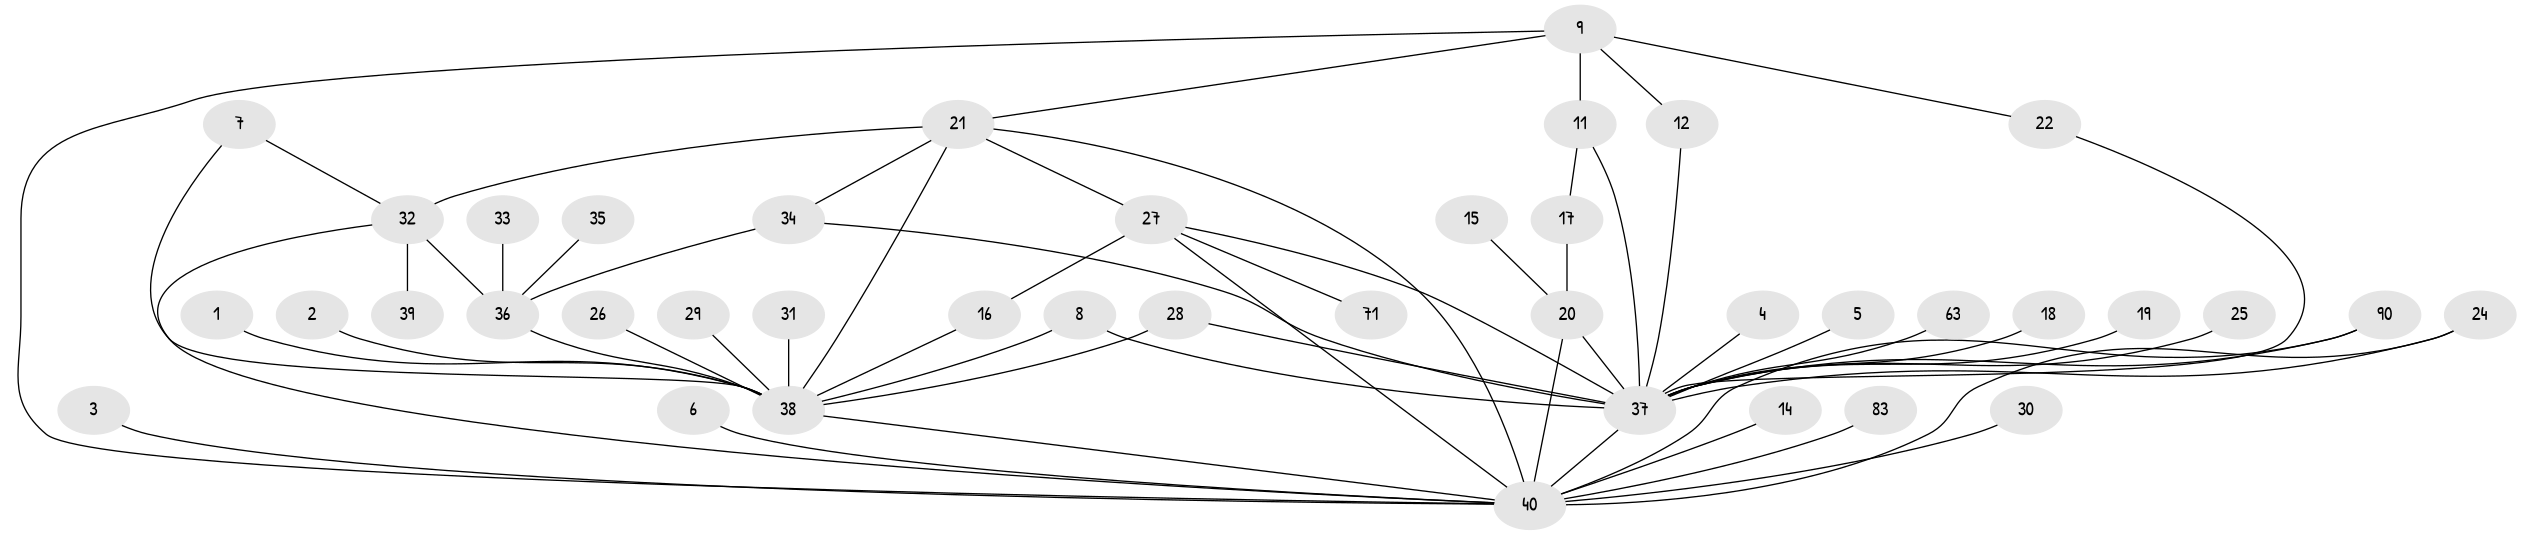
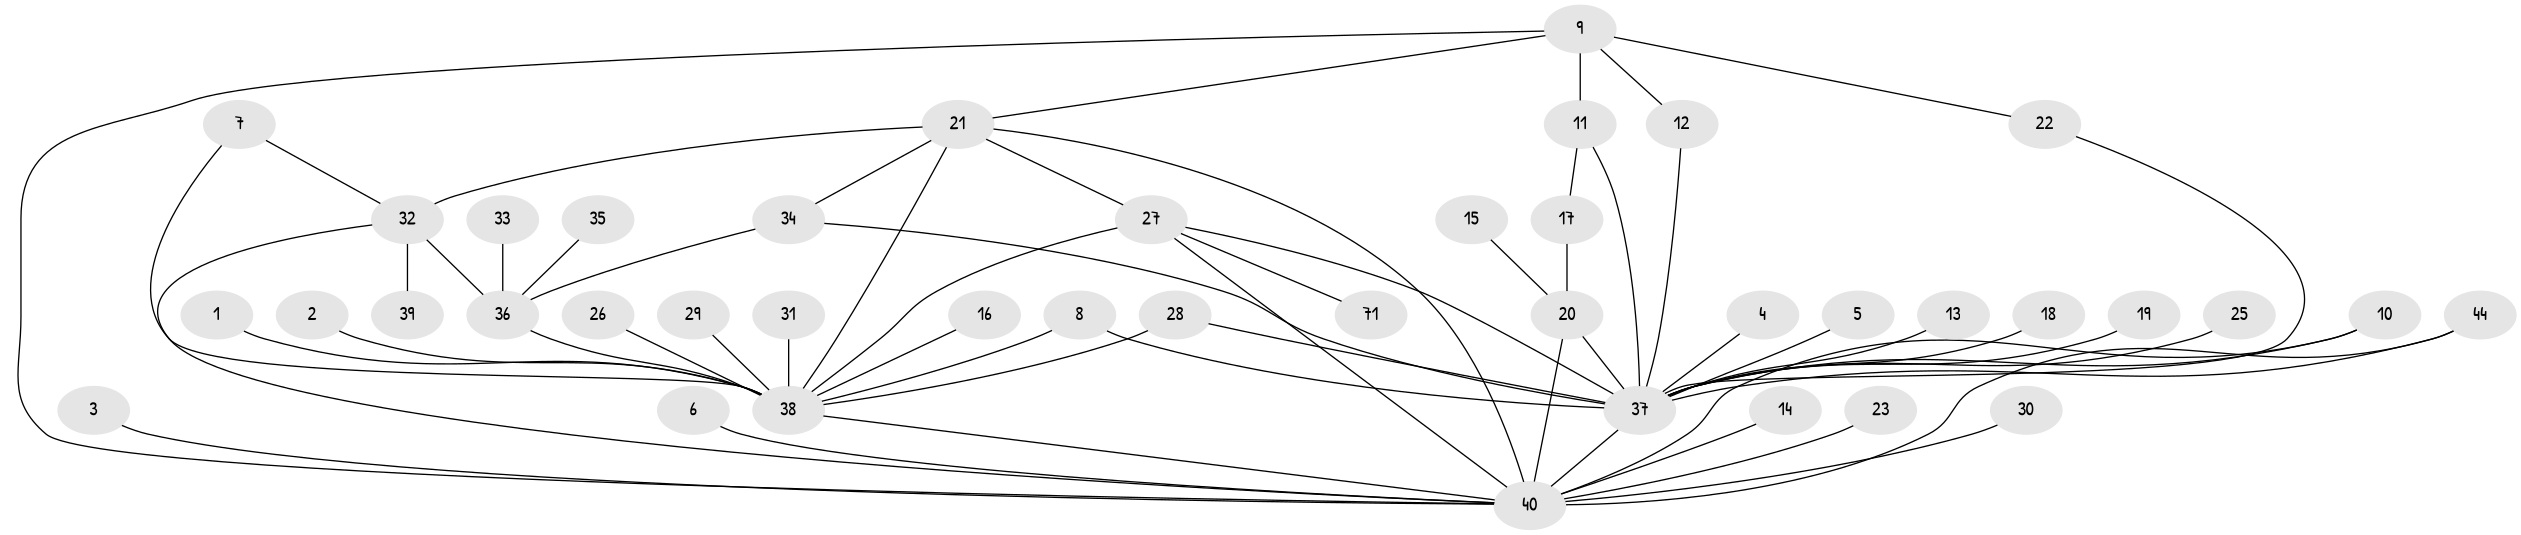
edge "27" -- "16": now "27" -- "38"
node "63": label "63" -> "13"
node "90": label "90" -> "10"
node "24": label "24" -> "44"
node "83": label "83" -> "23"
